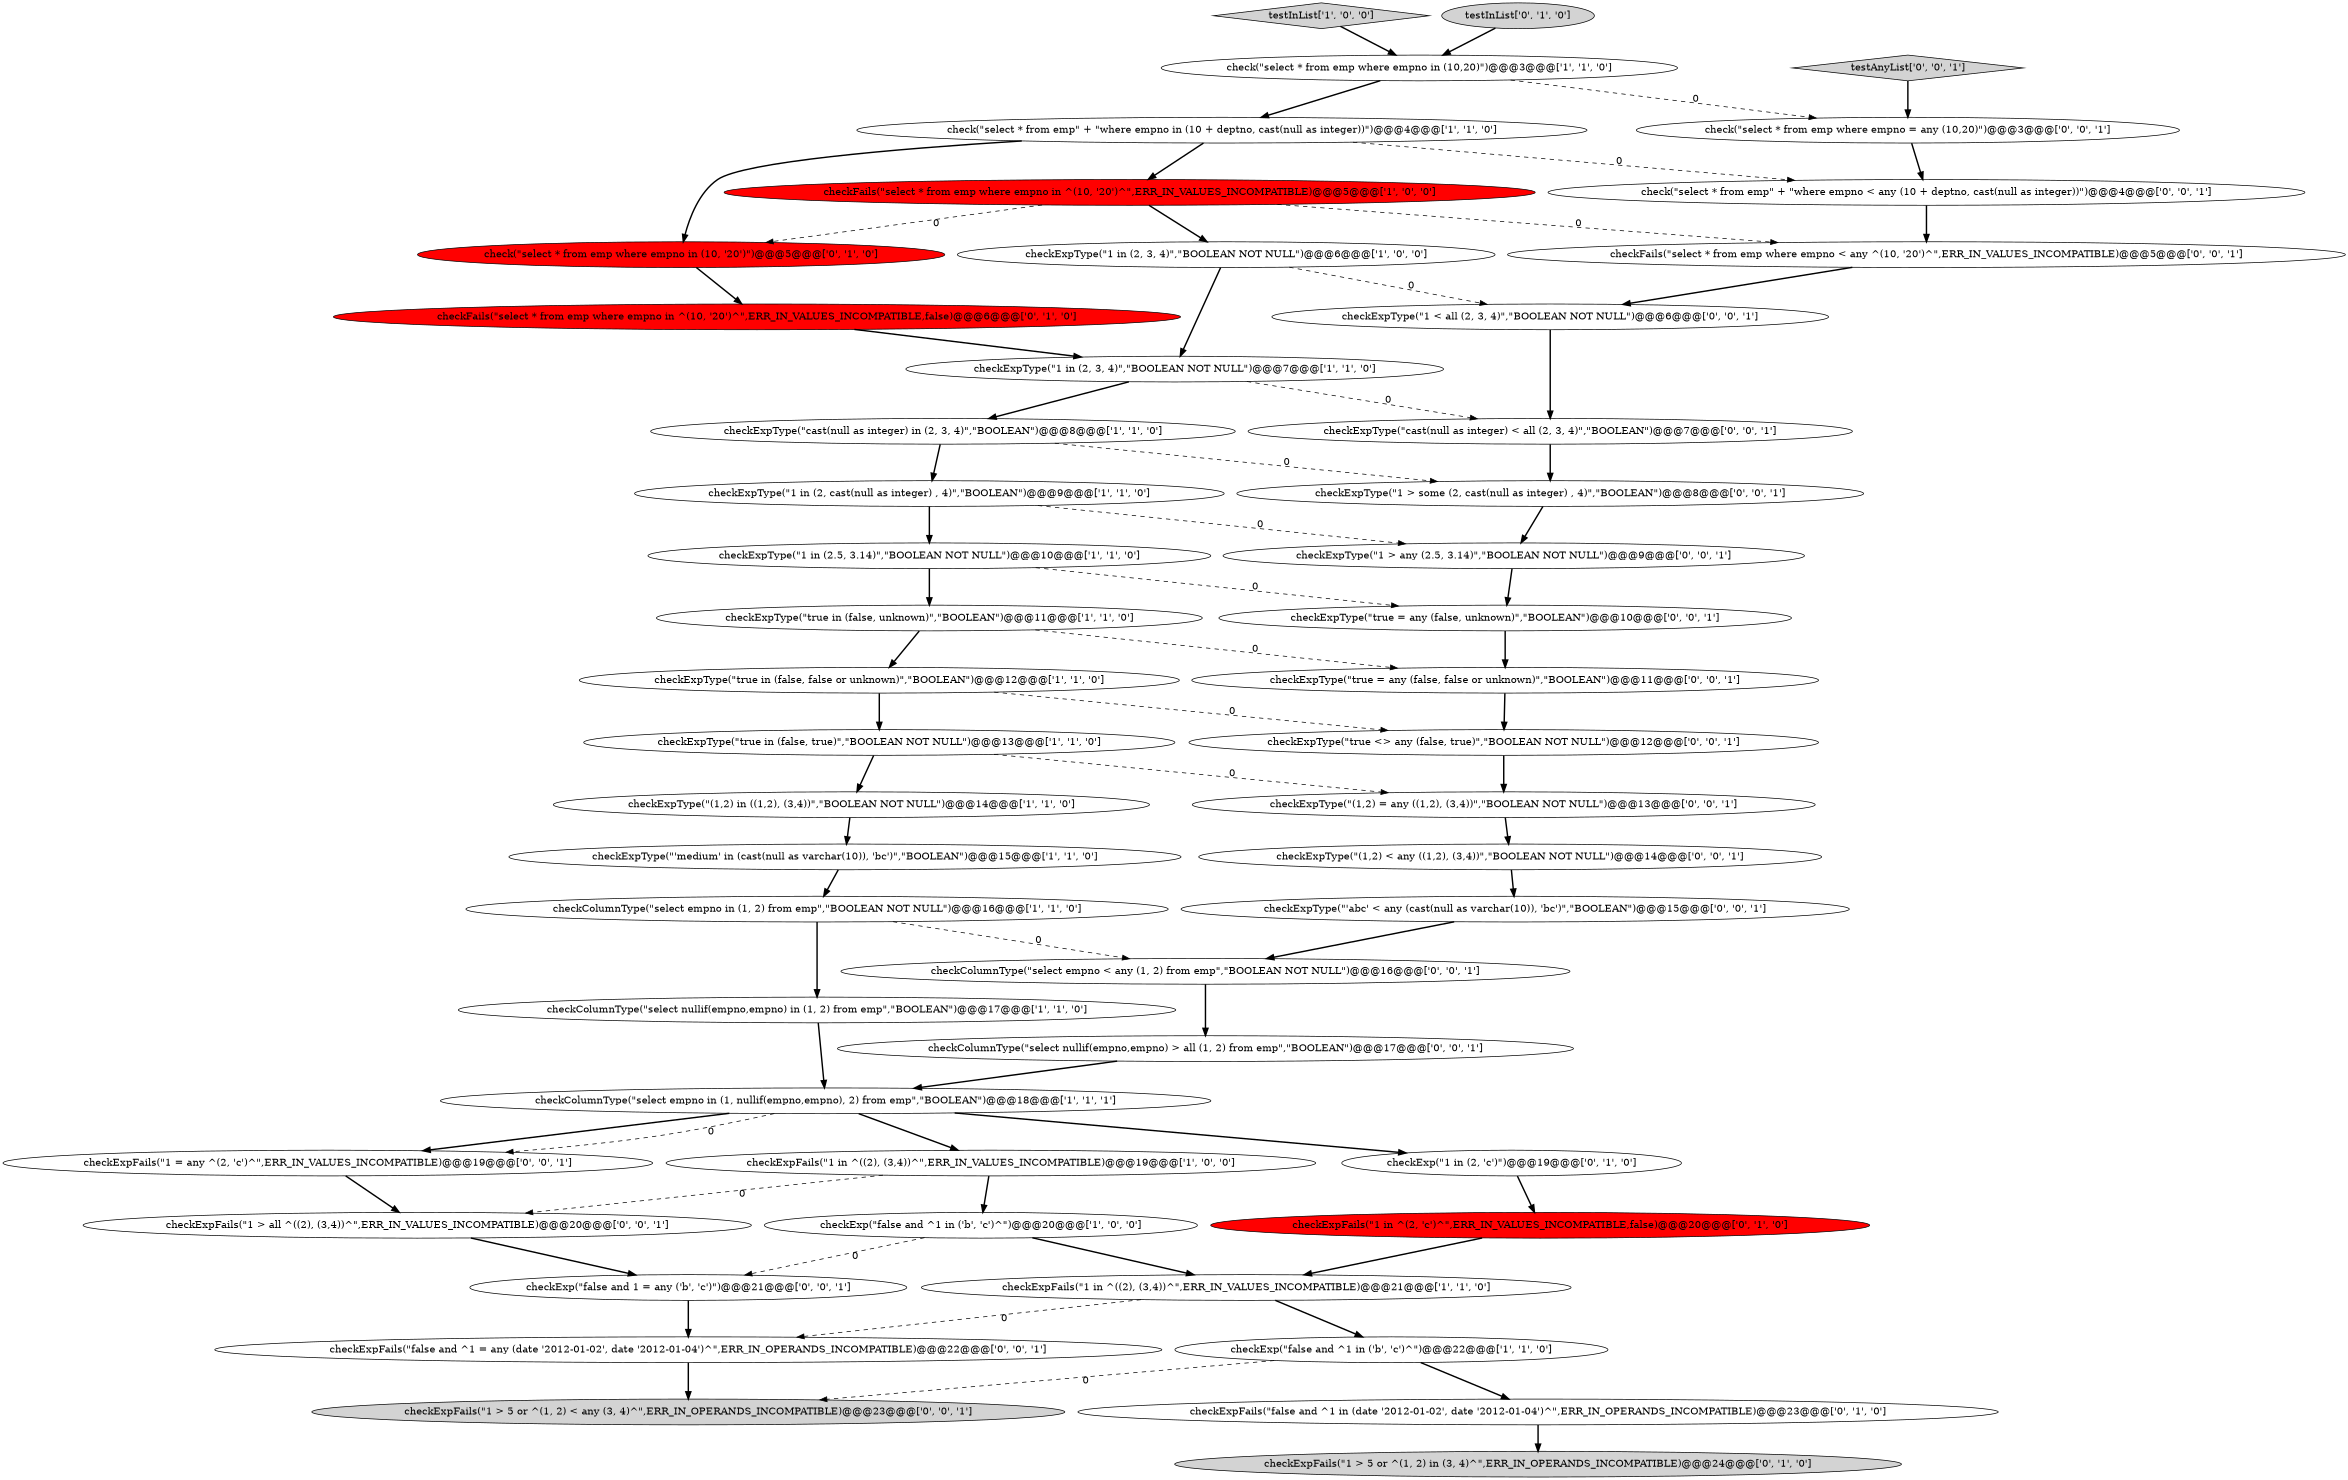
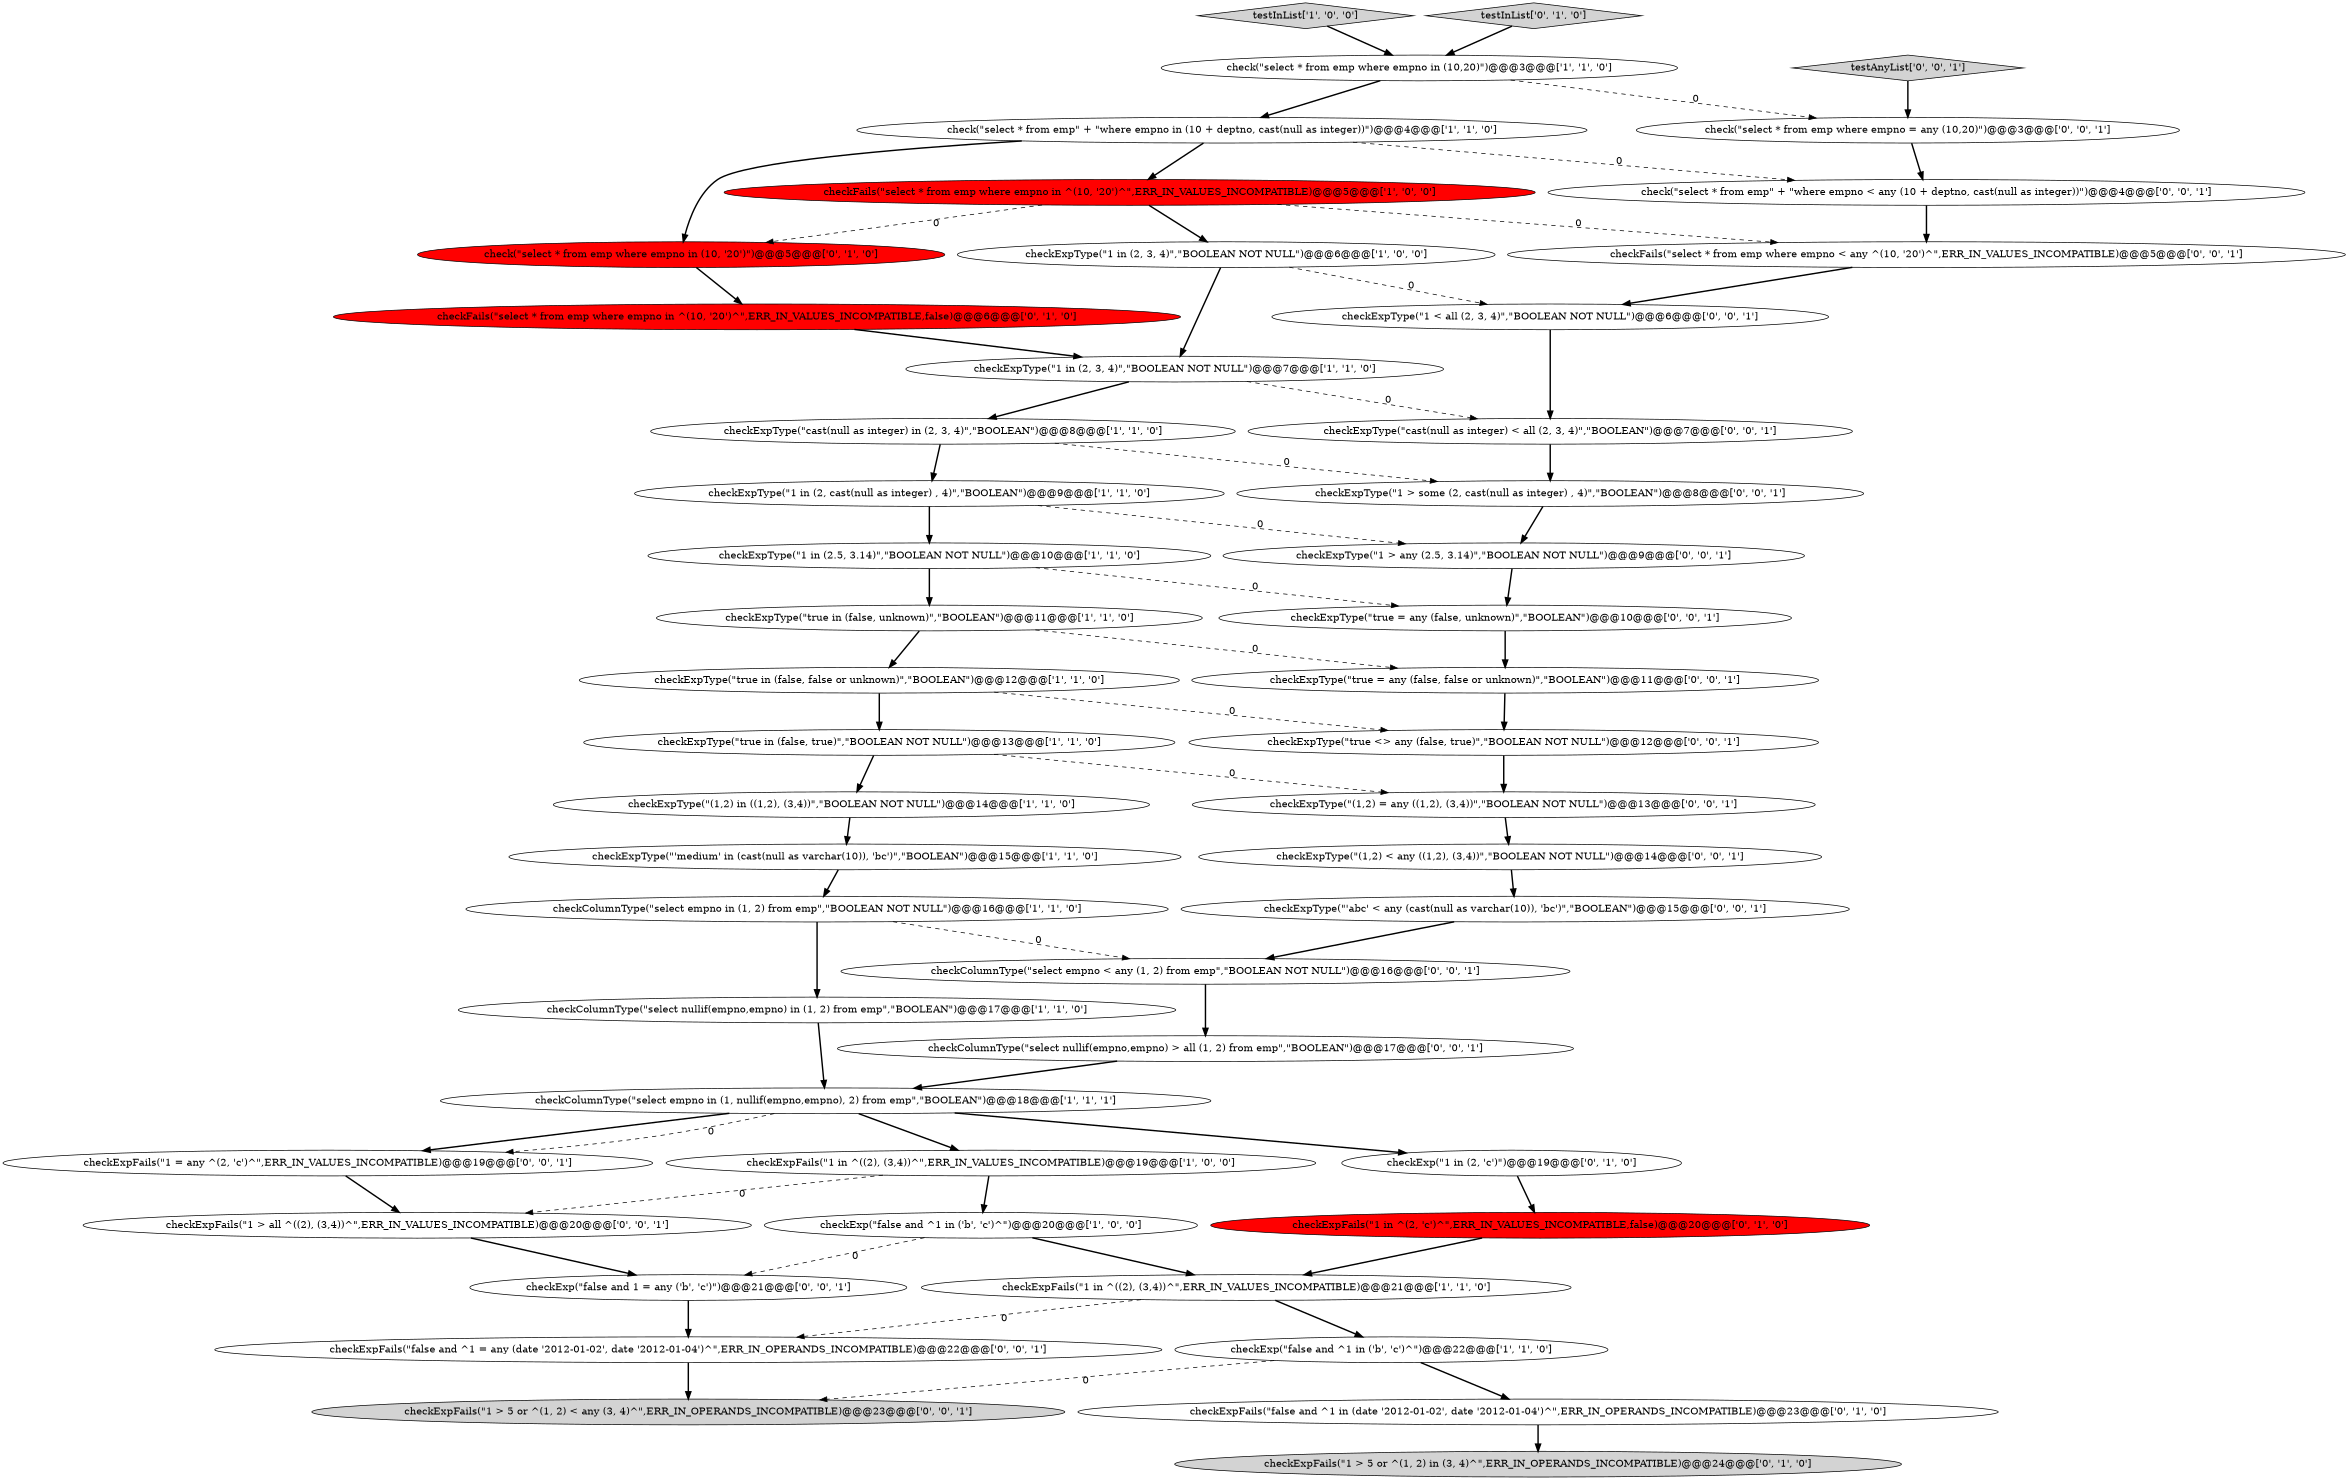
node "testInList['0', '1', '0']": shape ellipse -> diamond
